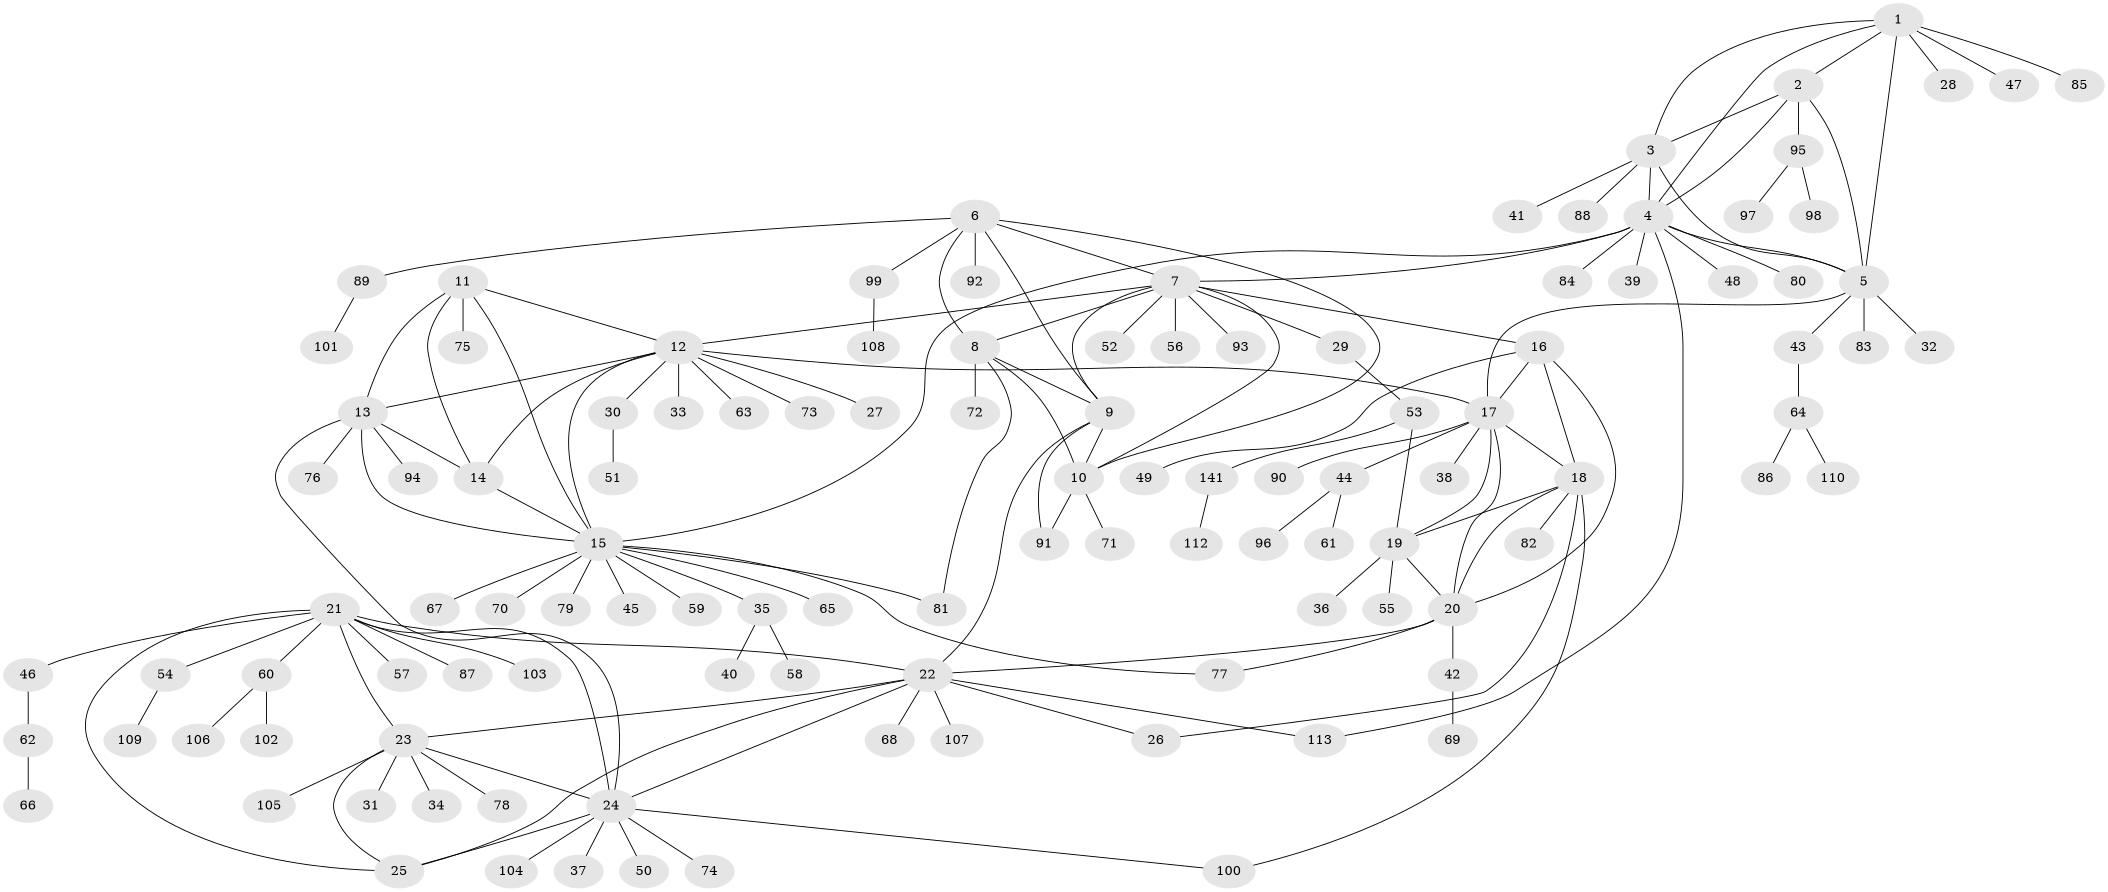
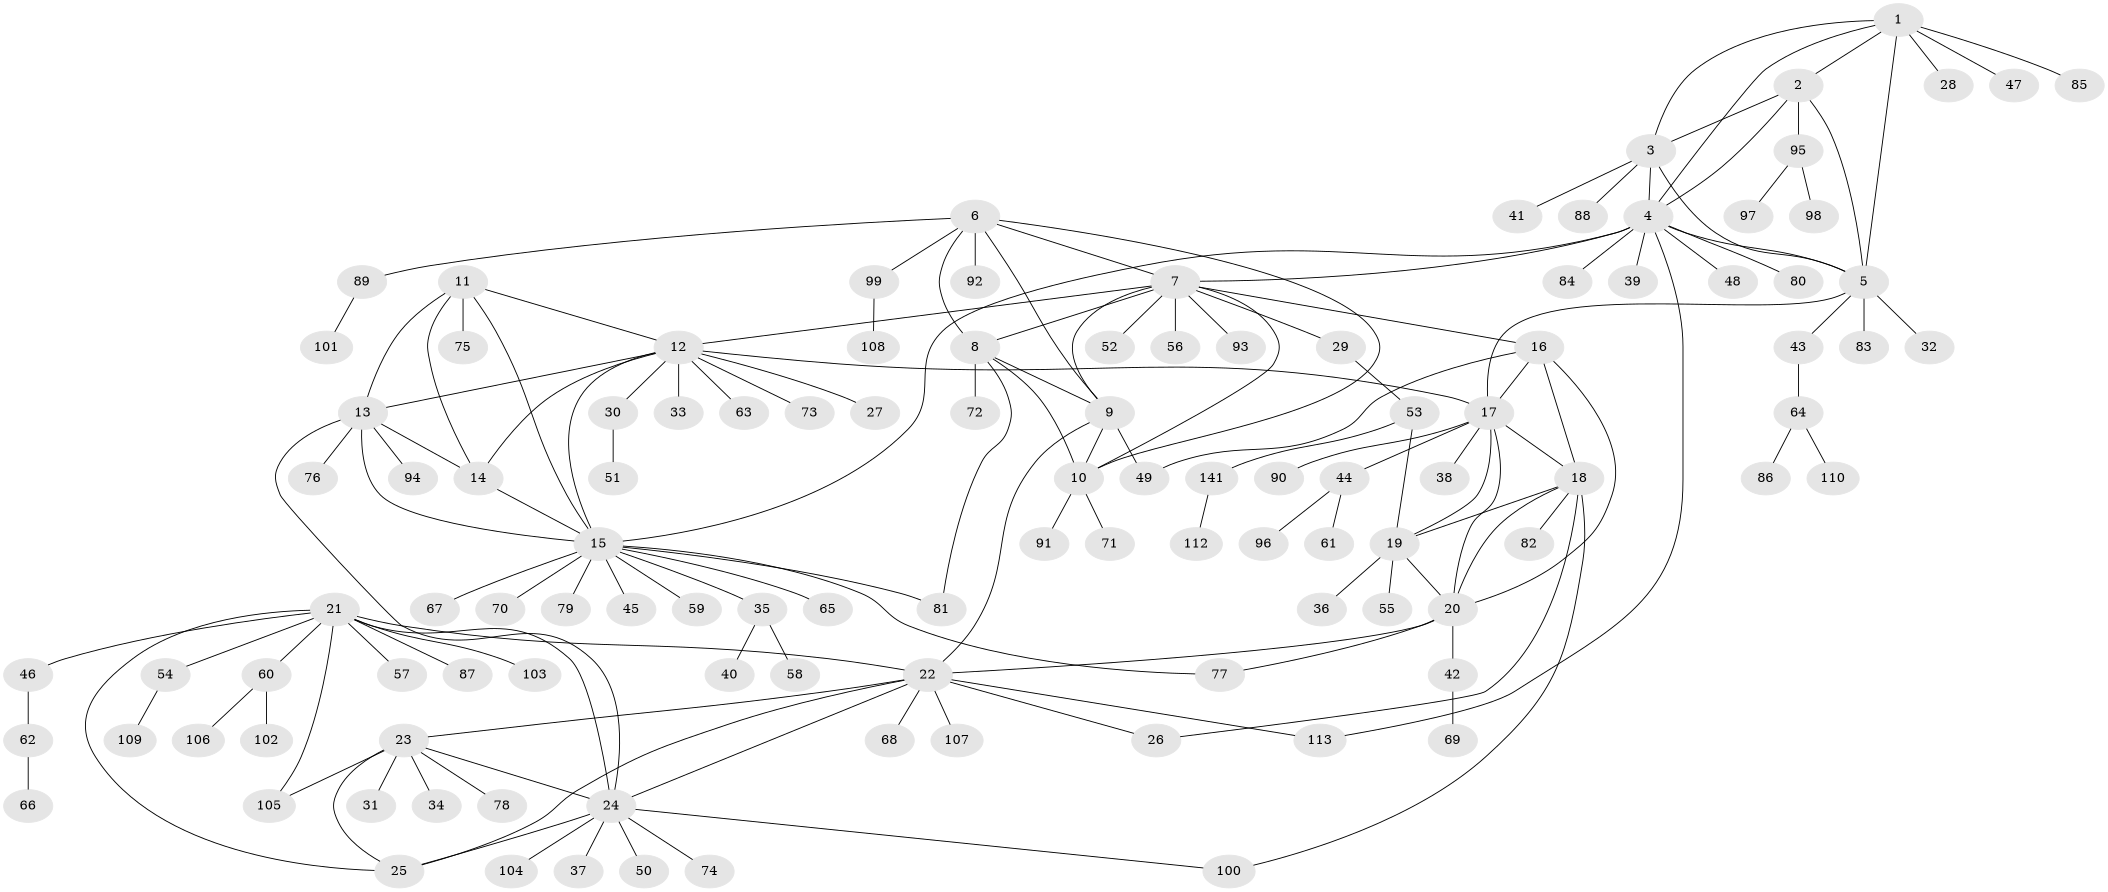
edge "9" -- "91": now "9" -- "49"
edge "21" -- "23": now "21" -- "105"
